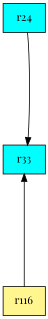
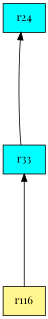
edge "r24" -> "r33": reversed
